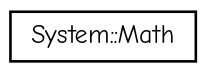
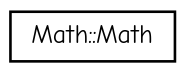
node "System::Math": label "System::Math" -> "Math::Math"
